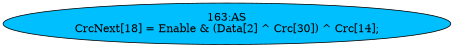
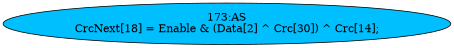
node "163:AS CrcNext[18] = Enable & (Data[2] ^ Crc[30]) ^ Crc[14];": label "163:AS CrcNext[18] = Enable & (Data[2] ^ Crc[30]) ^ Crc[14];" -> "173:AS CrcNext[18] = Enable & (Data[2] ^ Crc[30]) ^ Crc[14];"
